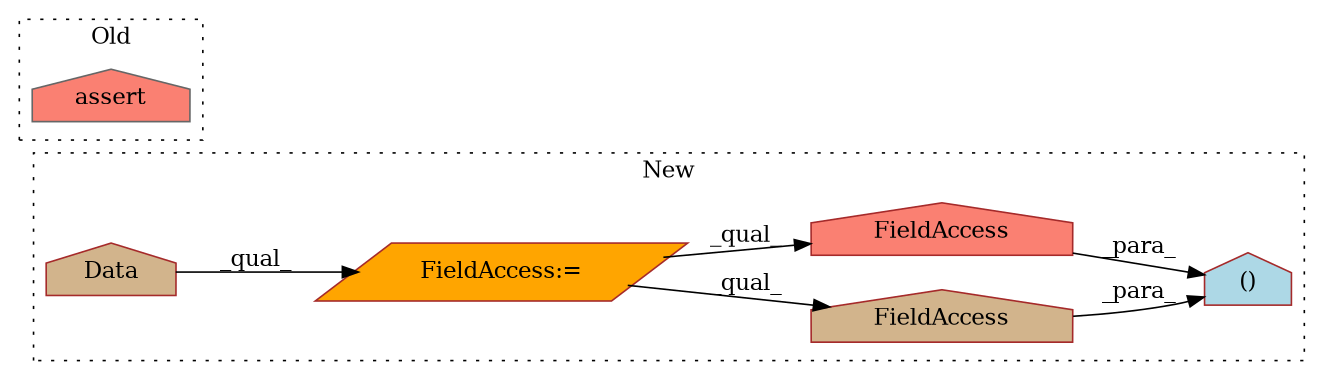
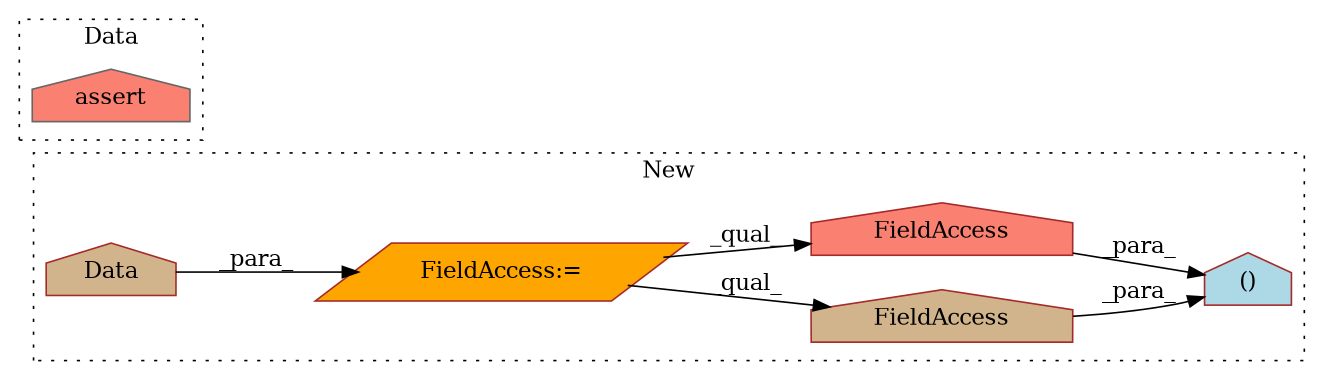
cluster "Old": label "Old" -> "Data"
edge "Data" -> "FieldAccess:=": label "_qual_" -> "_para_"
